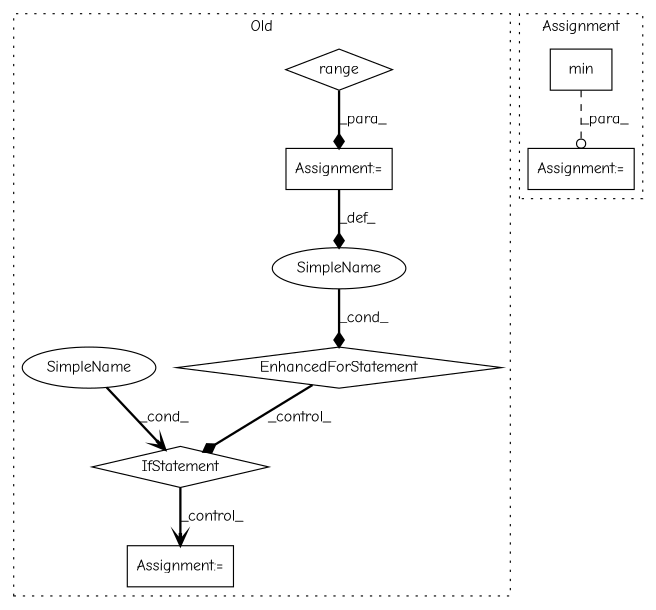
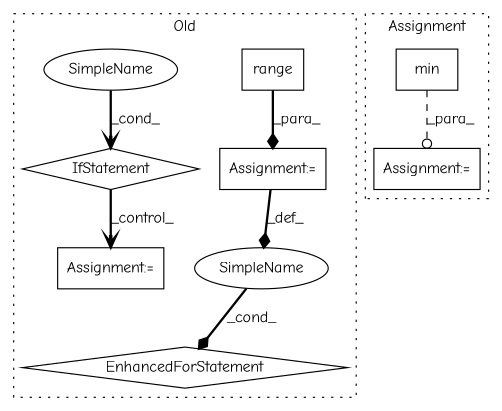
node "range": shape diamond -> box
edge "EnhancedForStatement" -> "IfStatement": removed, label "_control_"
